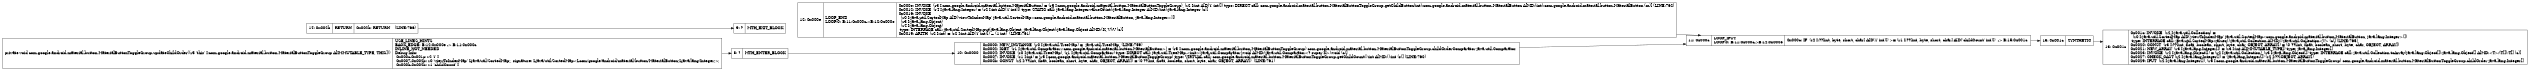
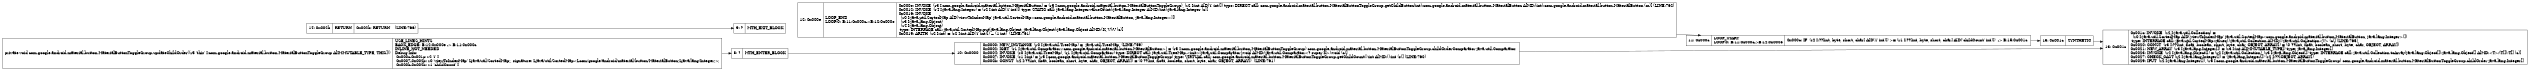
node "11: 0x000c": text "LOOP_IPUT" -> "LOOP_START"
edge "10: 0x0000" -> "11: 0x000c": now "10: 0x0000" -> "13: 0x001c"
